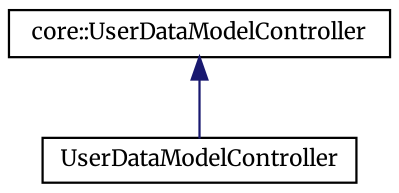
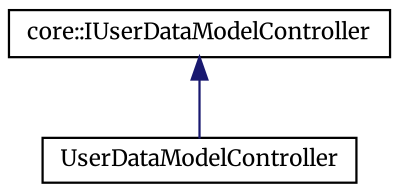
node "core::UserDataModelController": label "core::UserDataModelController" -> "core::IUserDataModelController"
